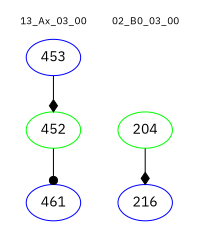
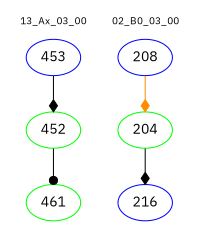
node "208": added
node "461": color blue -> green
